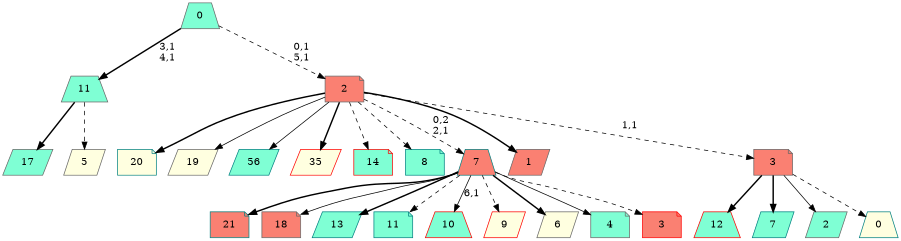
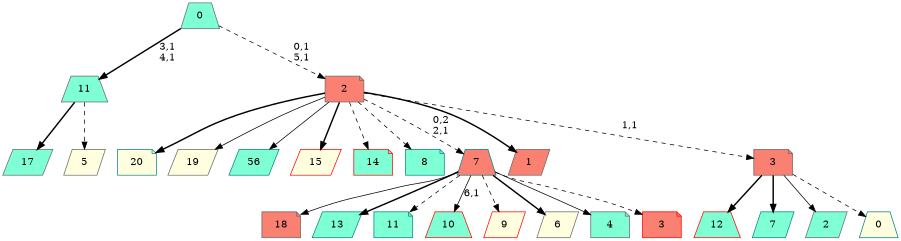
node "35": label "35" -> "15"
node "21": removed
